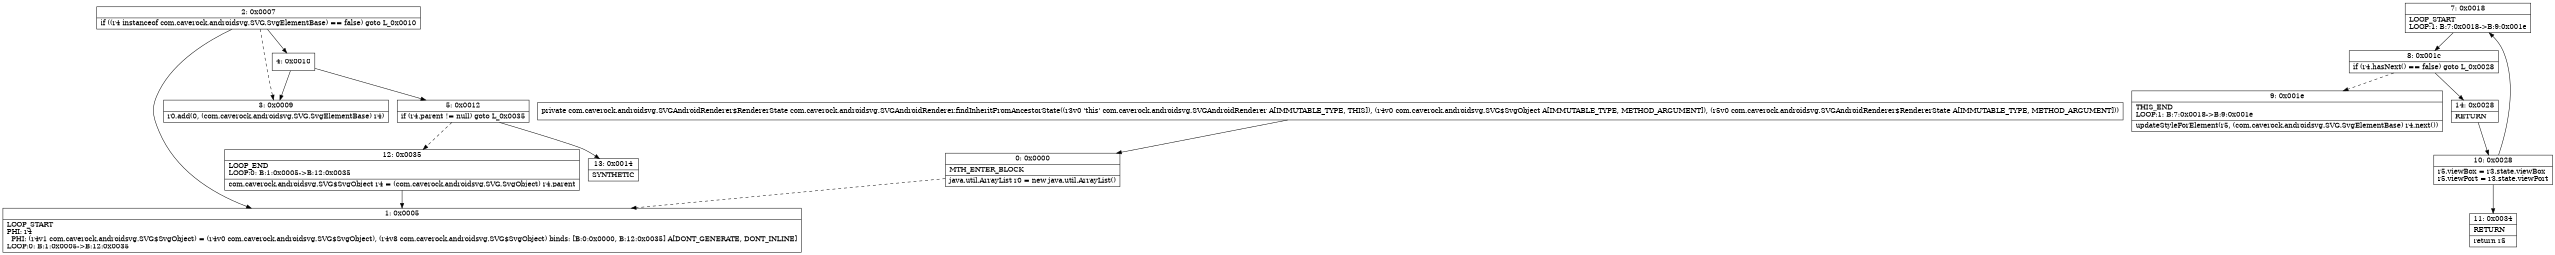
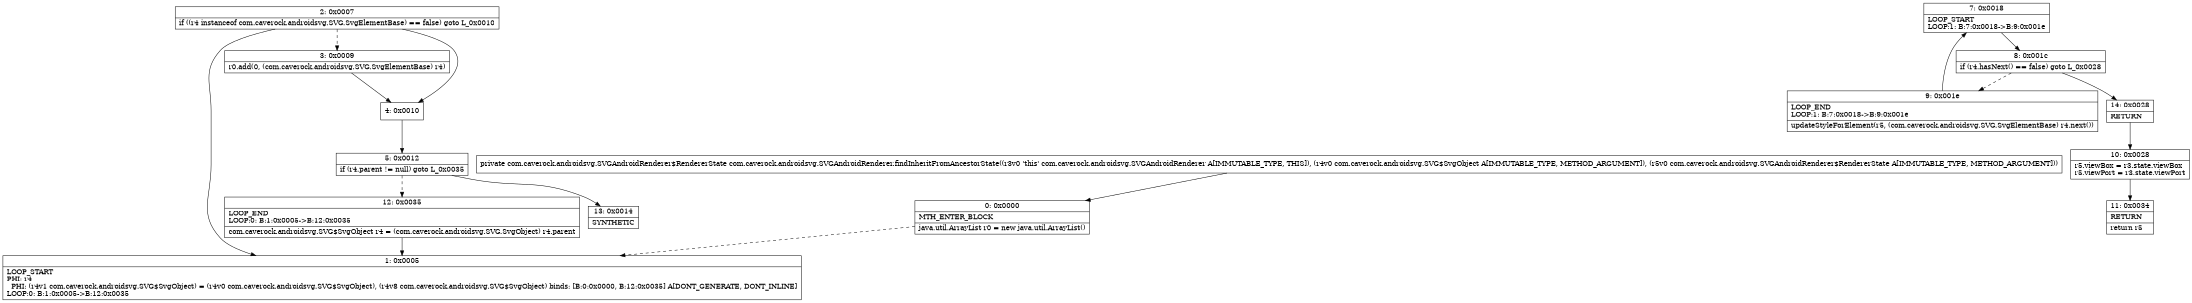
edge "4: 0x0010" -> "3: 0x0009": reversed
edge "10: 0x0028" -> "7: 0x0018": now "9: 0x001e" -> "7: 0x0018"
node "9: 0x001e": text "THIS_END" -> "LOOP_END"
